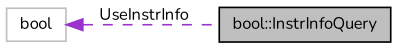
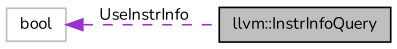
node "bool::InstrInfoQuery": label "bool::InstrInfoQuery" -> "llvm::InstrInfoQuery"
